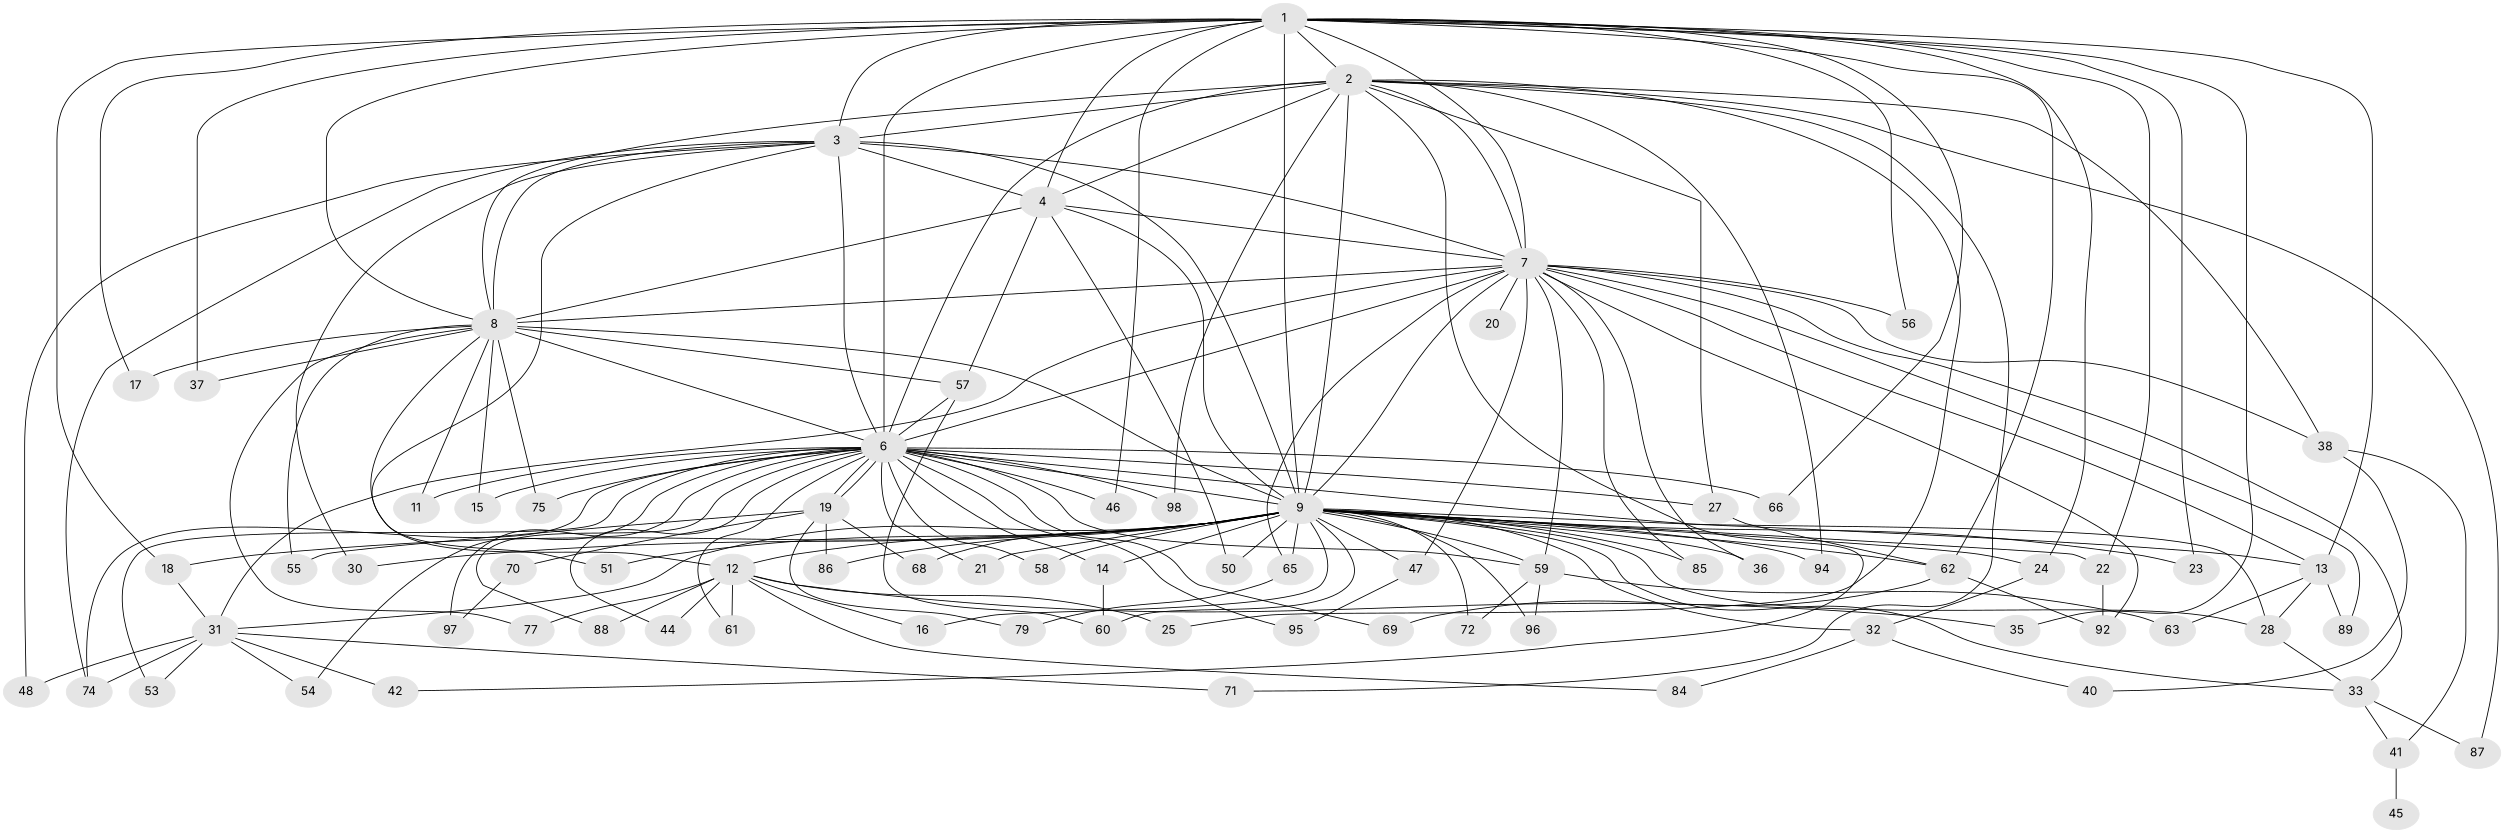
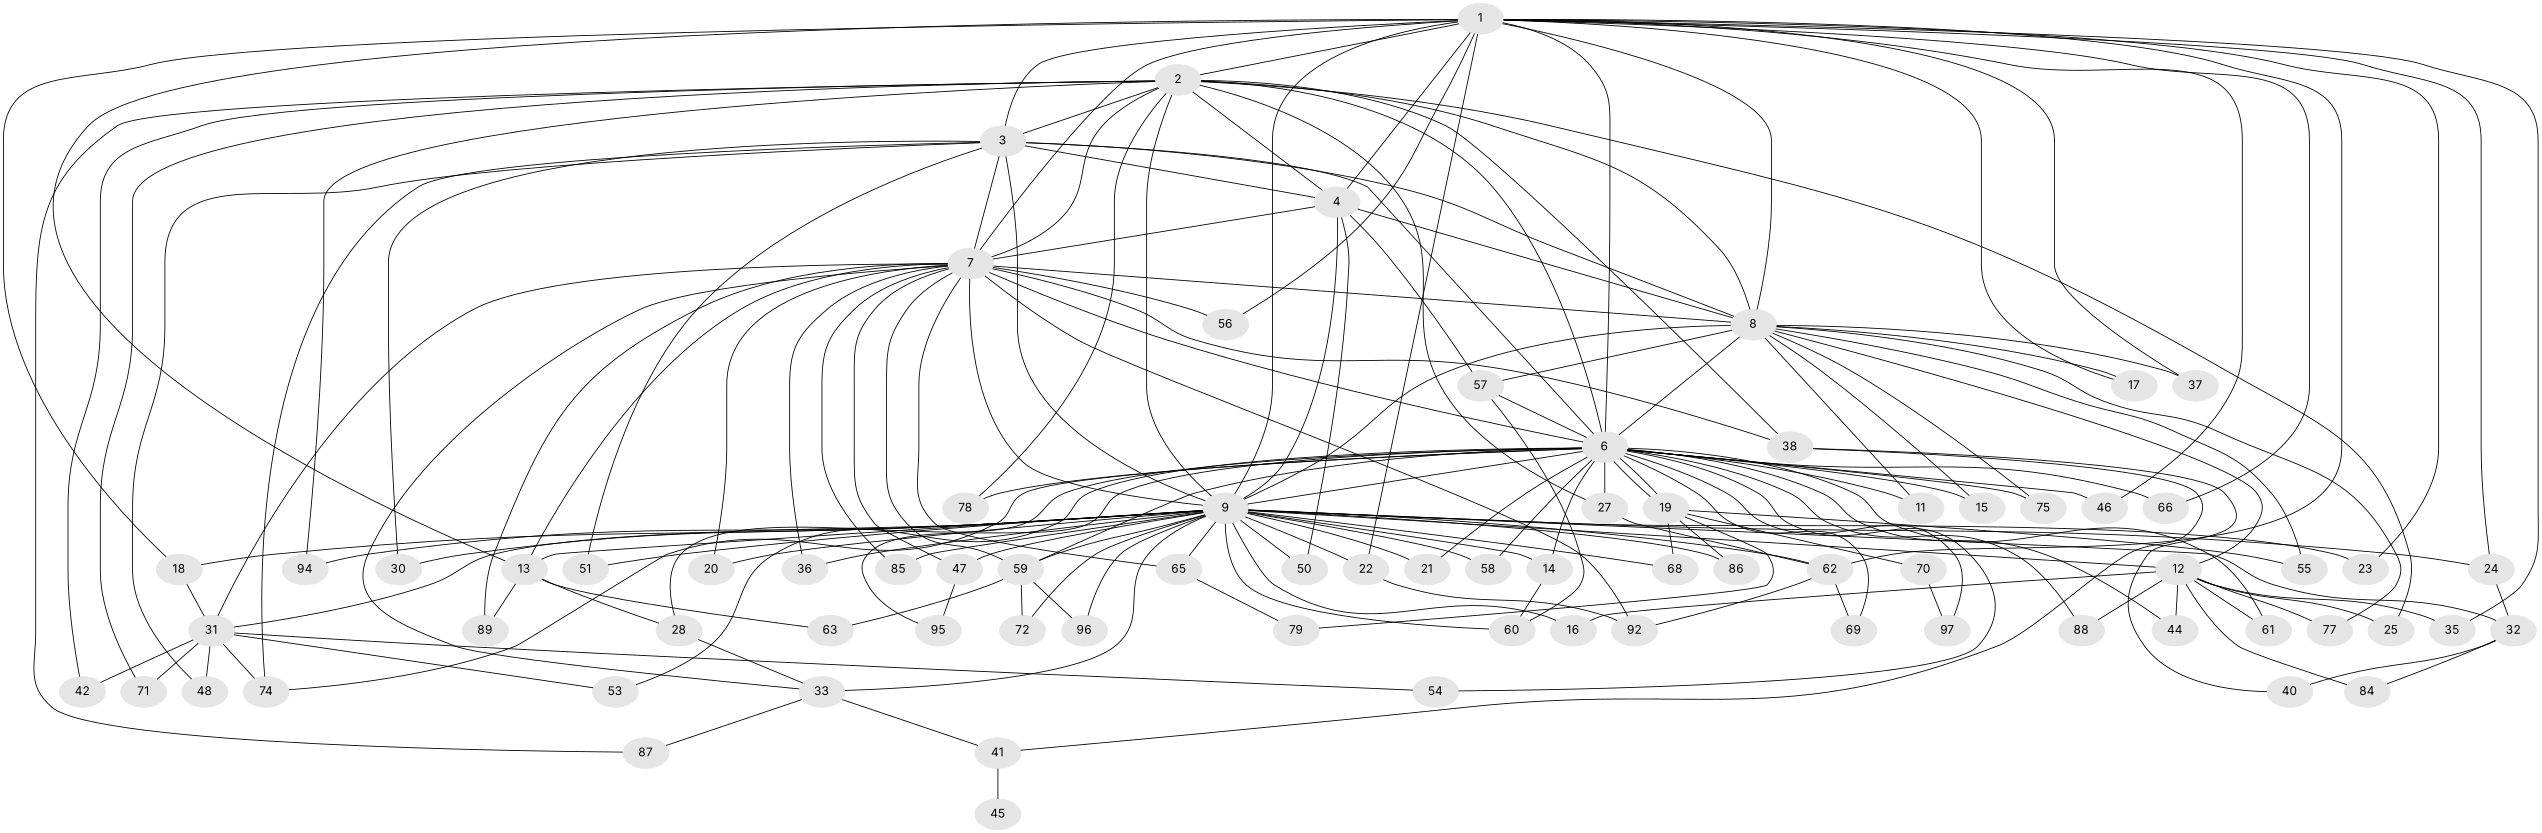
node "98": label "98" -> "78"
edge "9" -- "28": now "9" -- "20"
